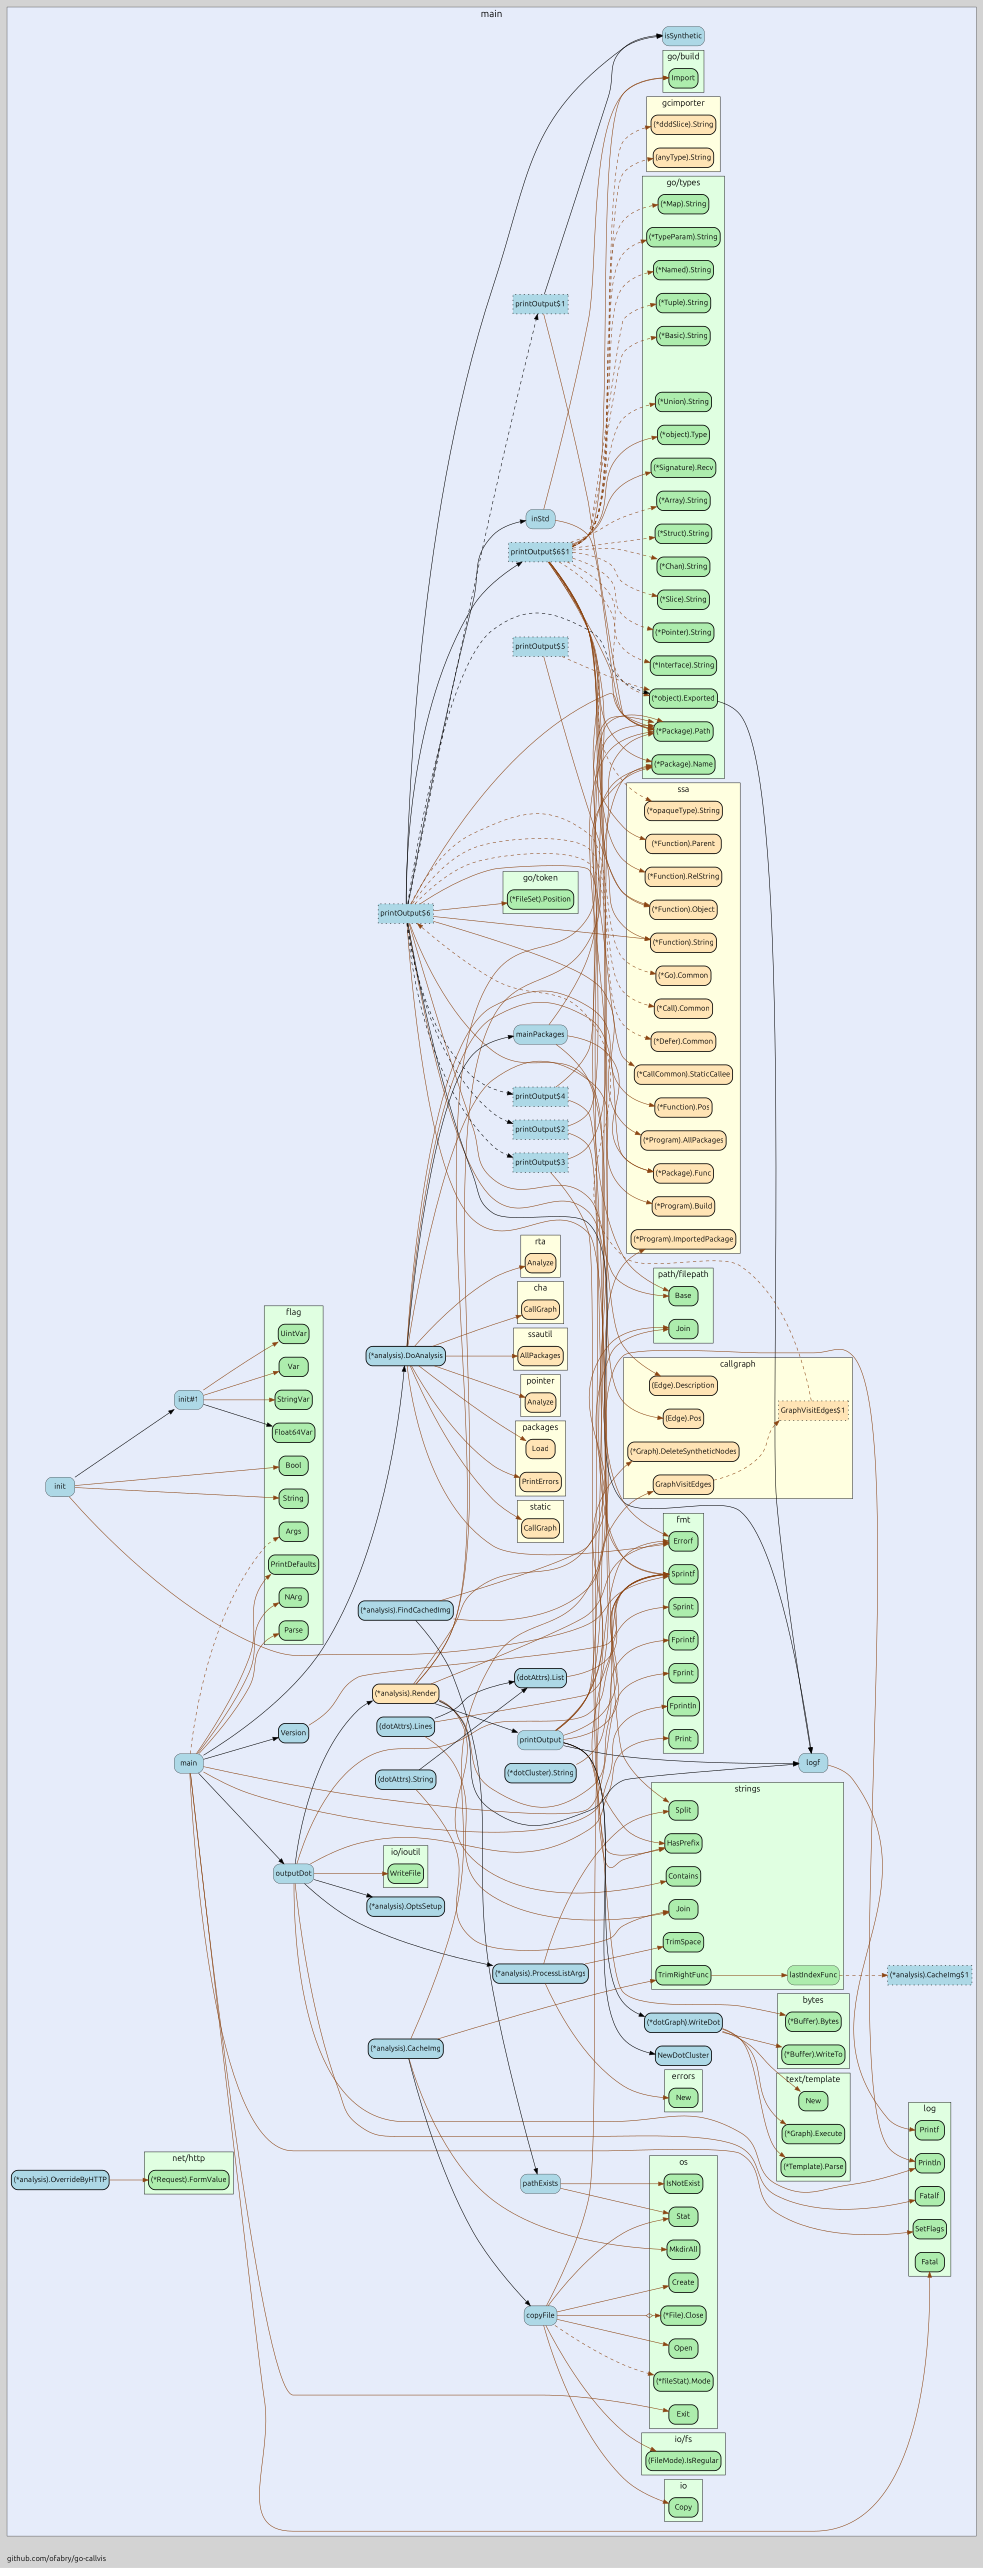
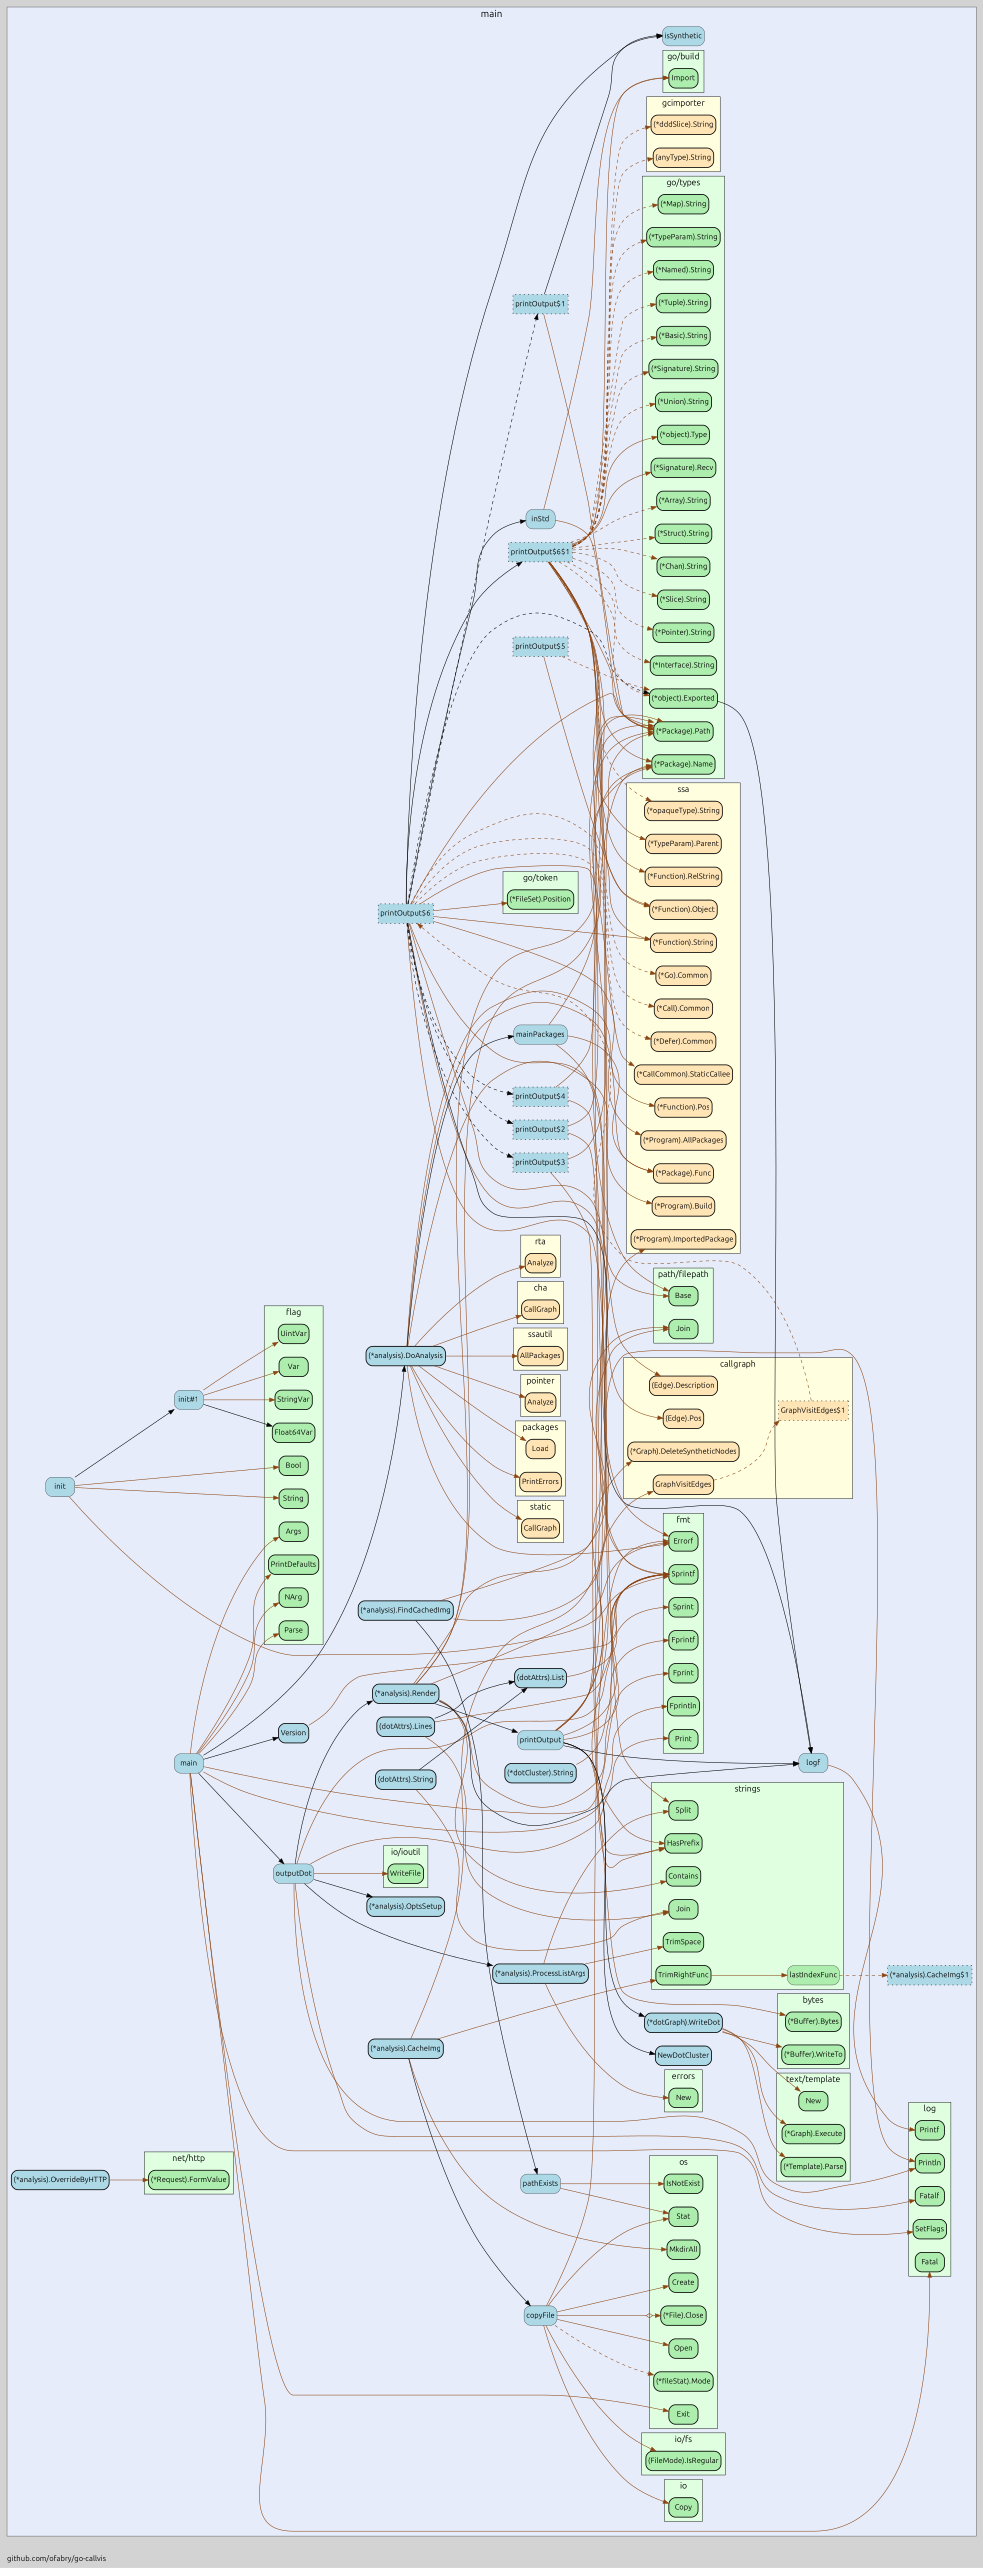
node "(*Signature).String": added
node "(*Function).Parent": label "(*Function).Parent" -> "(*TypeParam).Parent"
edge "main" -> "Args": style dashed -> solid
node "(*analysis).Render": fillcolor moccasin -> lightblue
